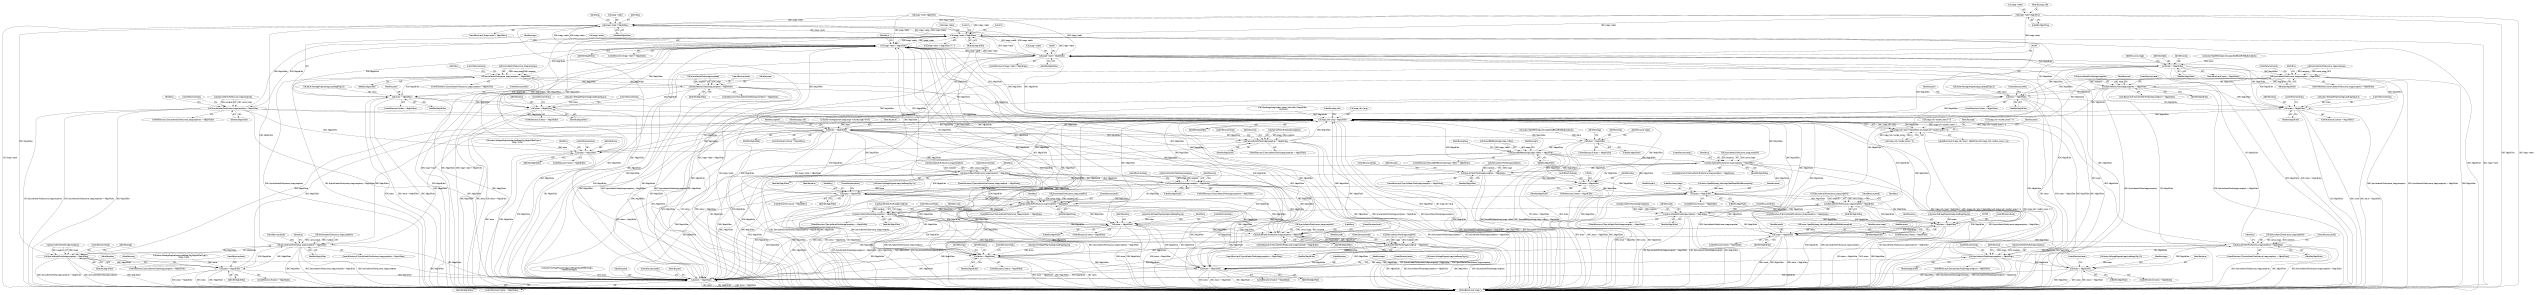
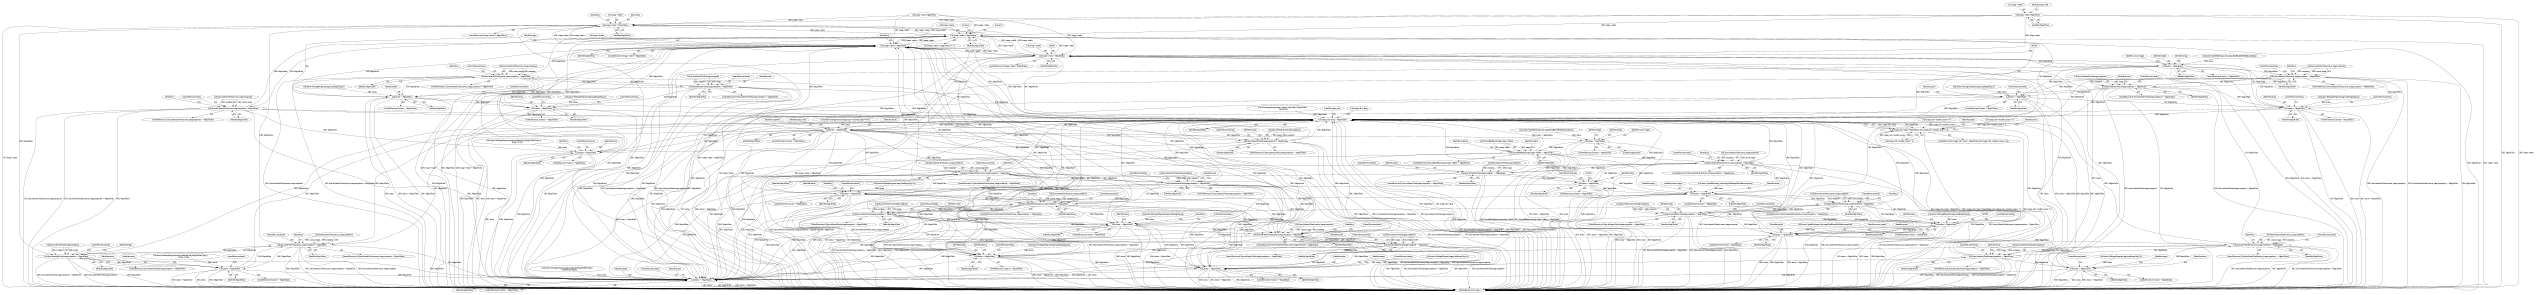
edge "(Call,DiscardBlobBytes(image,image->offset) == MagickFalse)" -> "(Call,image_info->ping != MagickFalse)": label "DDG: MagickFalse" -> "DDG: status == MagickFalse"
